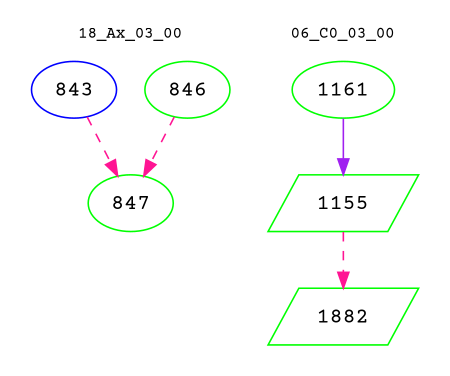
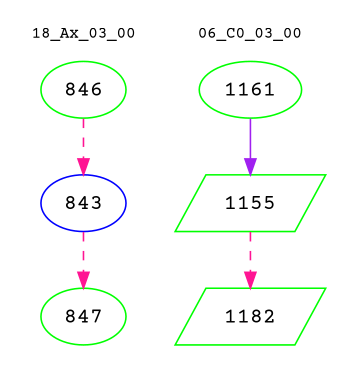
edge "846" -> "847": now "846" -> "843"
node "1882": label "1882" -> "1182"
